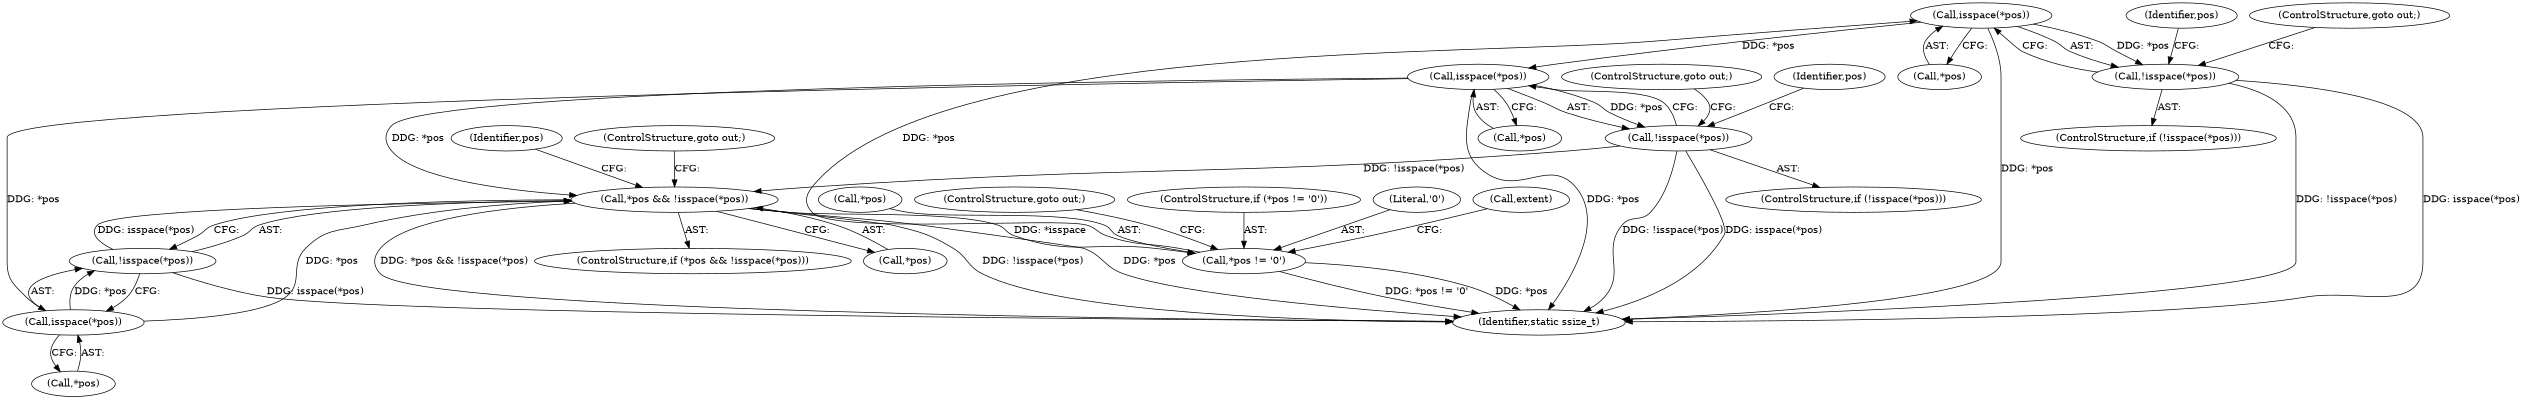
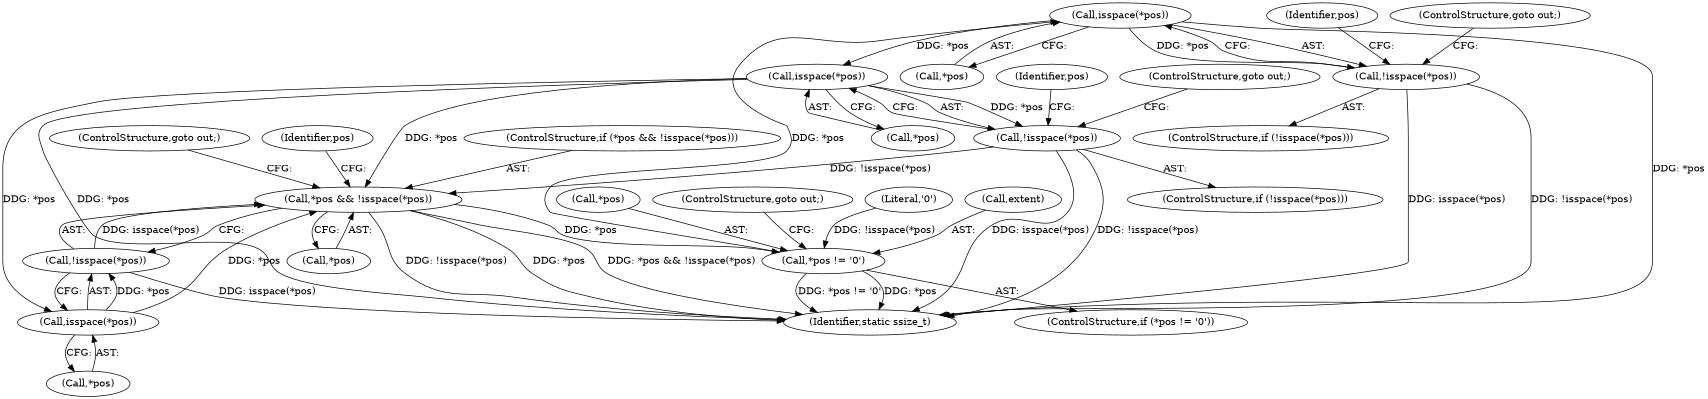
edge "(Call,*pos && !isspace(*pos))" -> "(ControlStructure,if (*pos && !isspace(*pos)))": reversed
edge "(ControlStructure,if (*pos != '0'))" -> "(Call,*pos != '0')": reversed
edge "(Call,*pos && !isspace(*pos))" -> "(Call,*pos != '0')": label "DDG: *isspace" -> "DDG: *pos"
edge "(Literal,'0')" -> "(Call,*pos != '0')": label "AST: " -> "DDG: !isspace(*pos)"
edge "(Call,extent)" -> "(Call,*pos != '0')": label "CFG: " -> "AST: "
